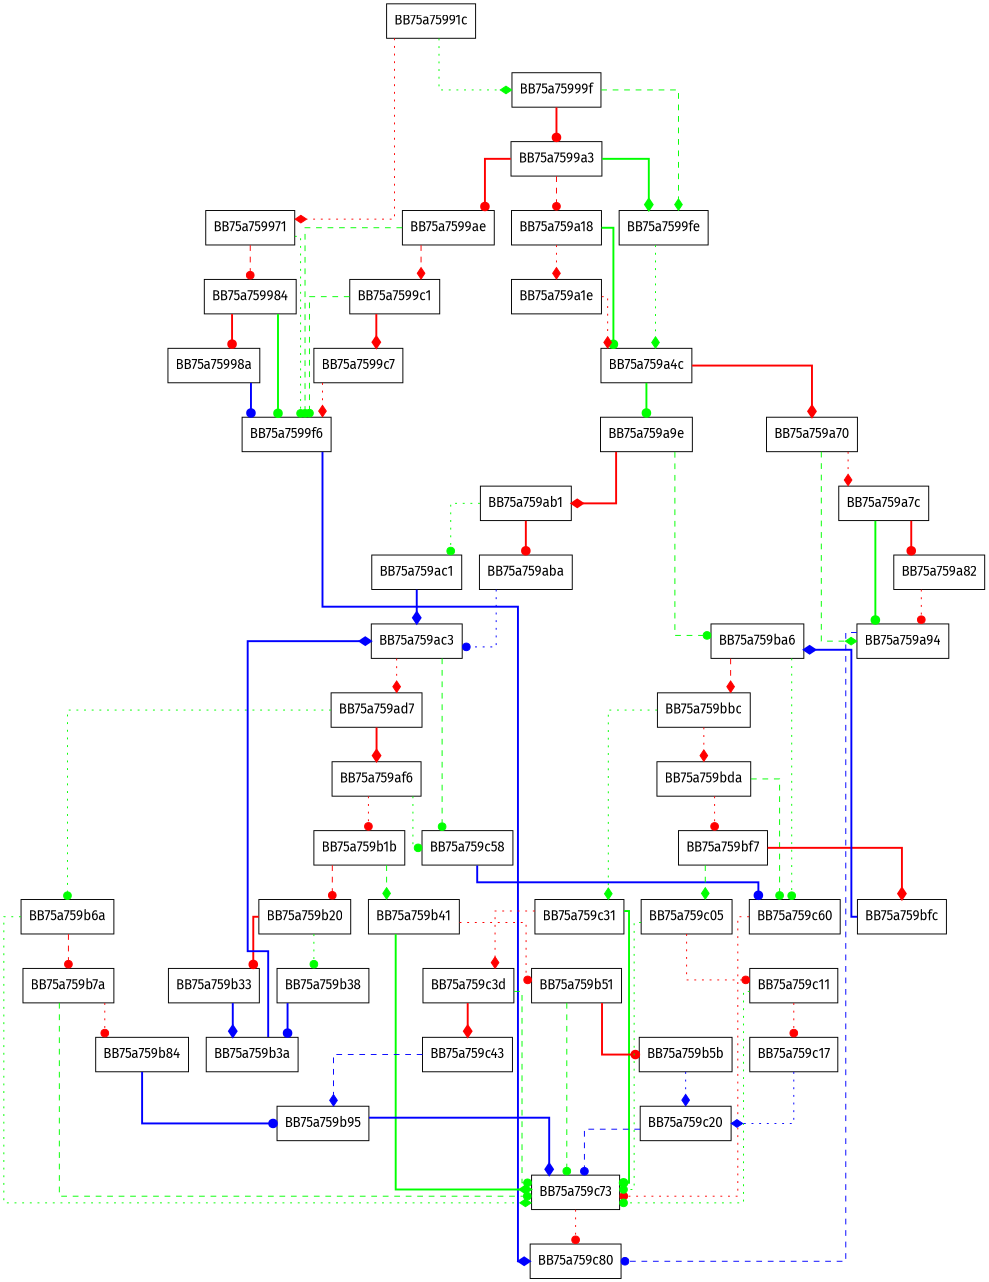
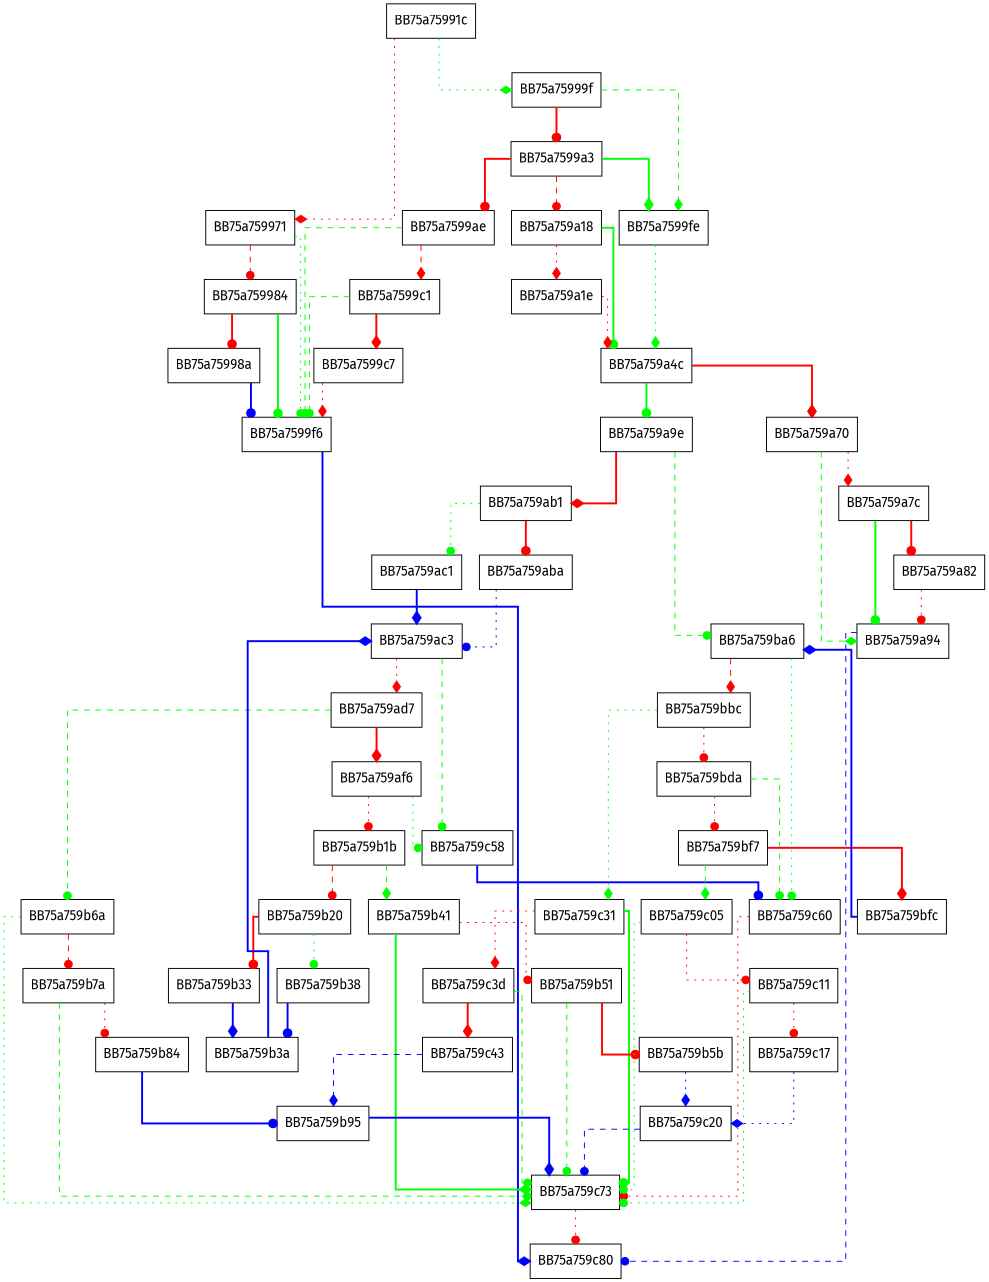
edge "BB75a759ad7" -> "BB75a759b6a": style dotted -> dashed
edge "BB75a759bbc" -> "BB75a759bda": arrowhead diamond -> dot
